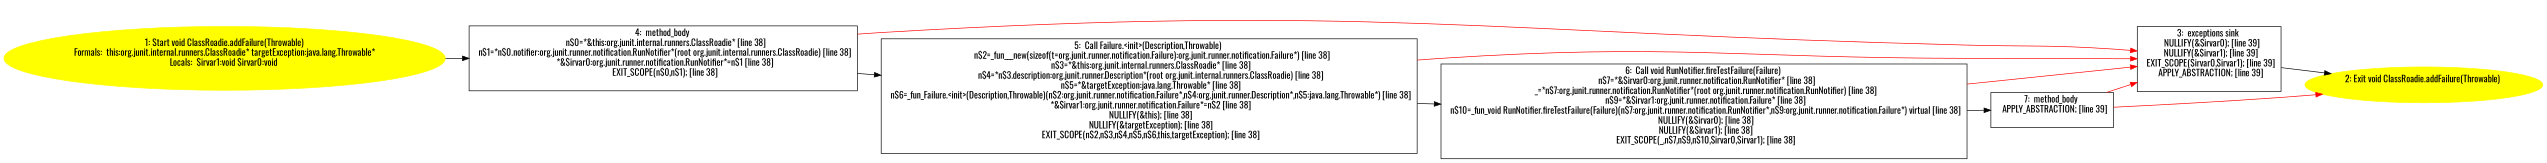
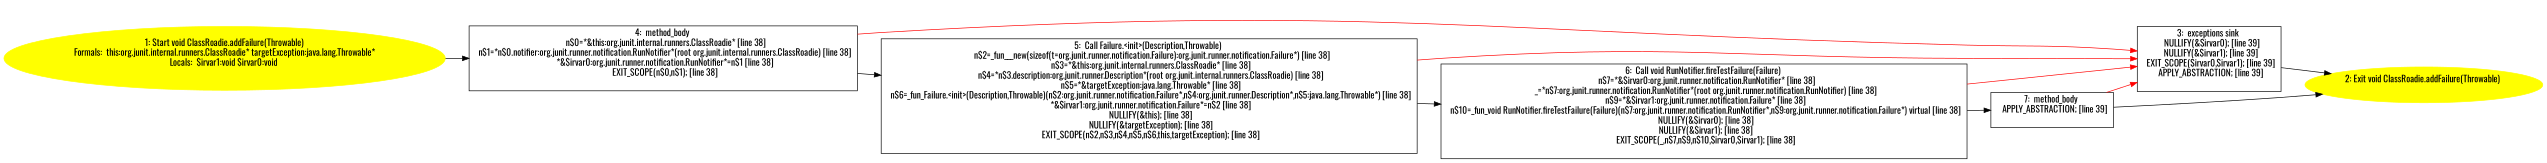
edge "7:  method_body APPLY_ABSTRACTION; [line 39]" -> "2: Exit void ClassRoadie.addFailure(Throwable)": color red -> black
